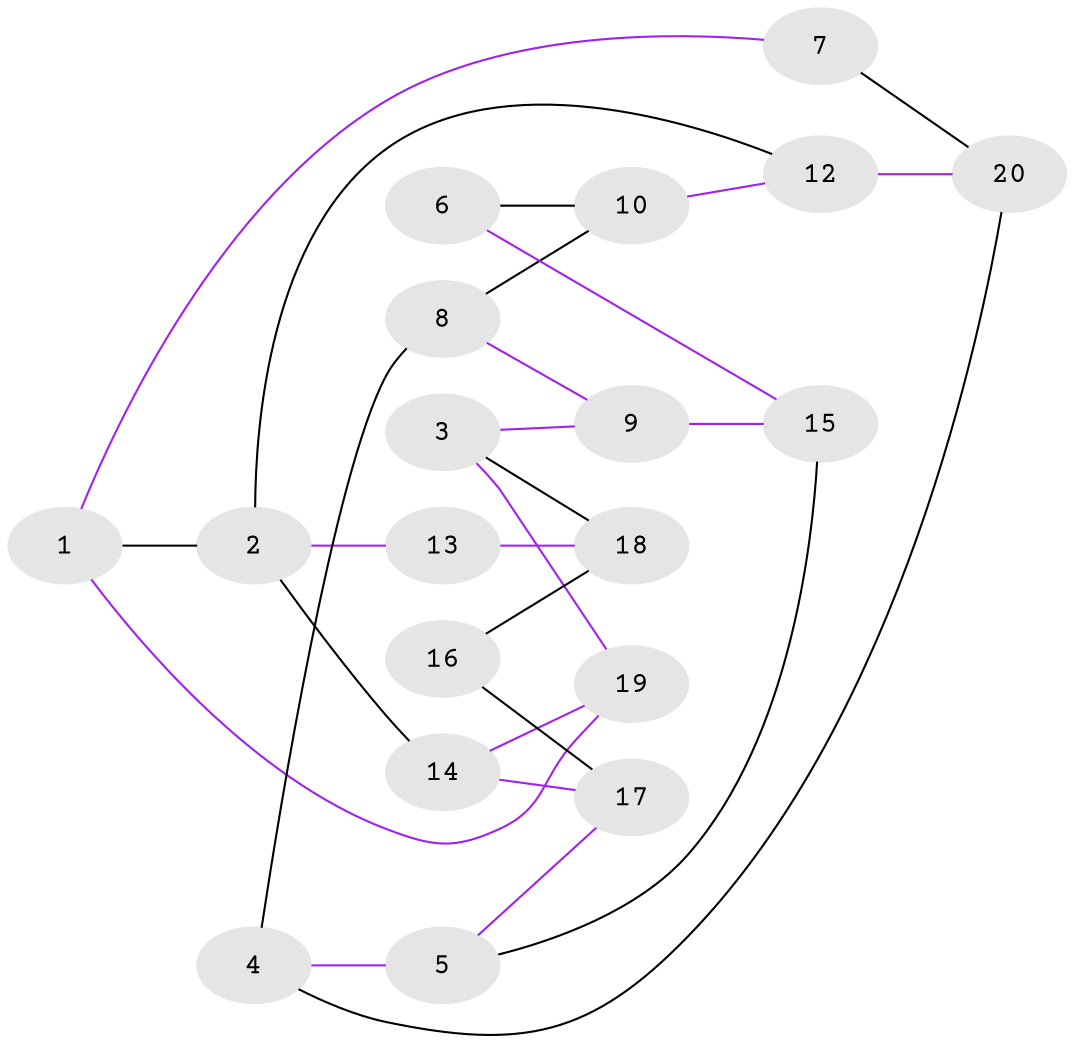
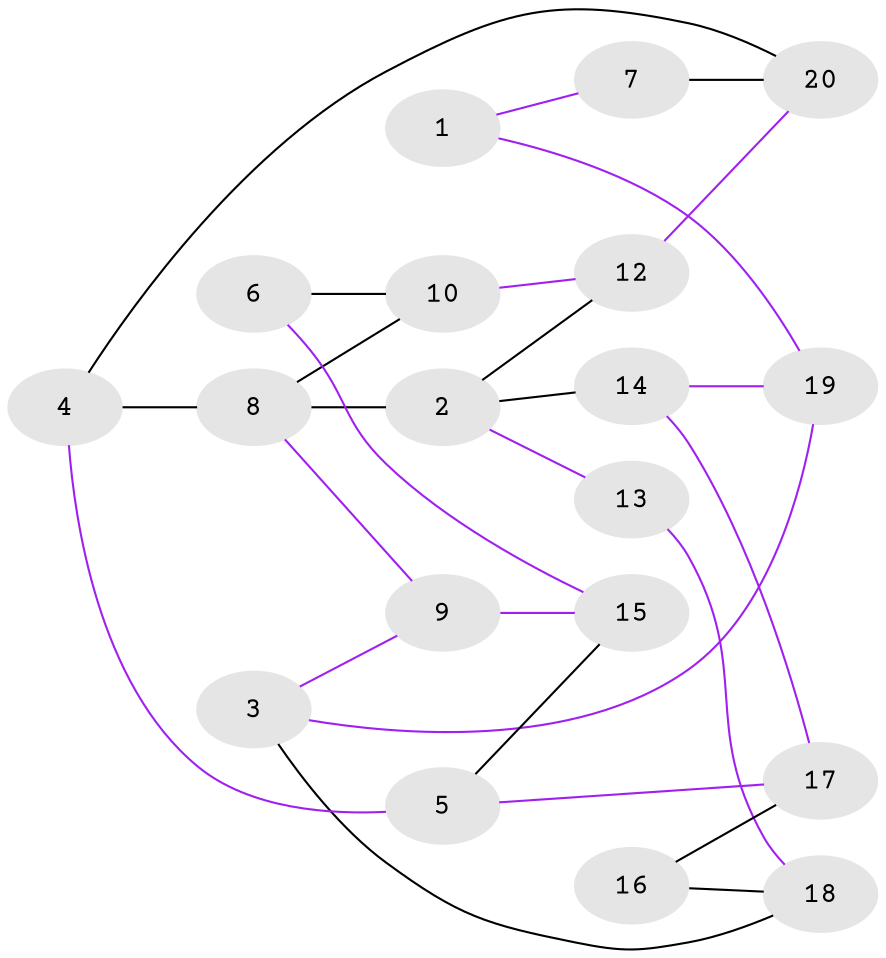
edge "1" -- "2": now "8" -- "2"
